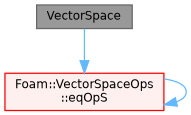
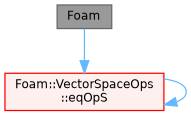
node "VectorSpace": label "VectorSpace" -> "Foam"
